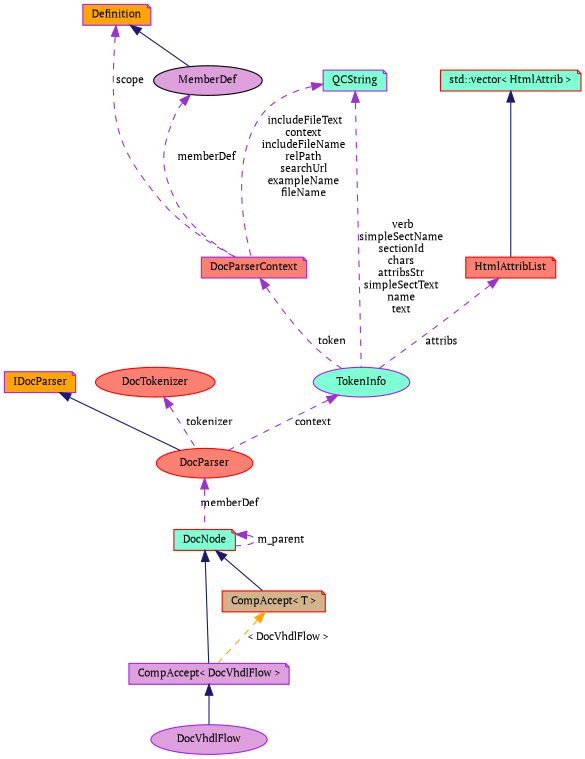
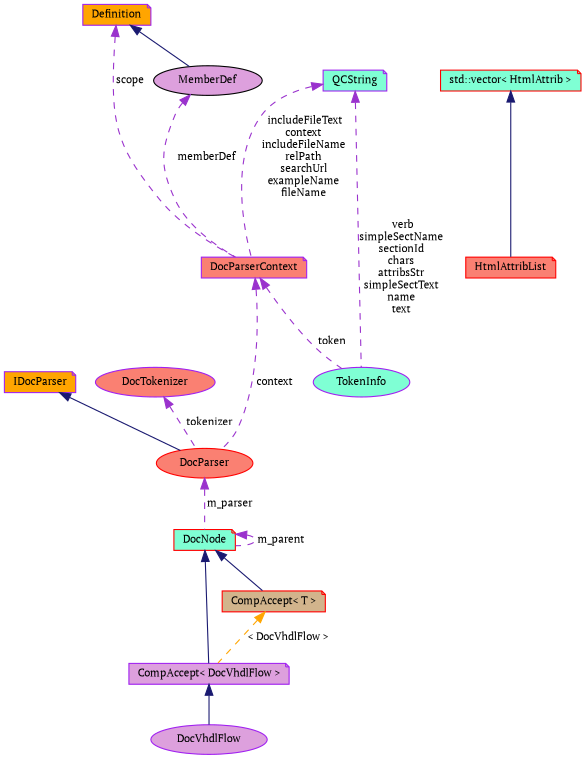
edge "TokenInfo" -> "HtmlAttribList": removed, label "attribs"
node "DocTokenizer": color red -> purple
edge "DocParser" -> "TokenInfo": now "DocParser" -> "DocParserContext"
edge "DocNode" -> "DocParser": label " memberDef" -> " m_parser"
